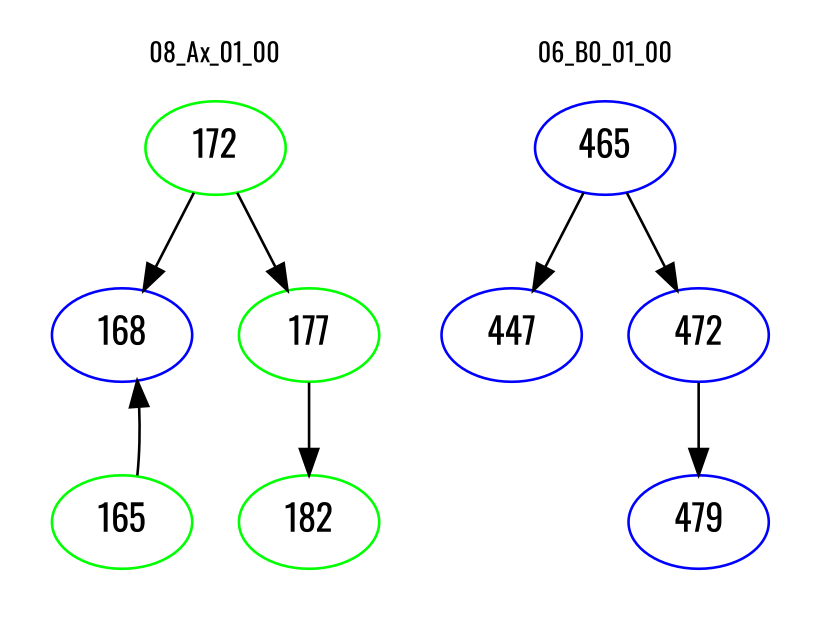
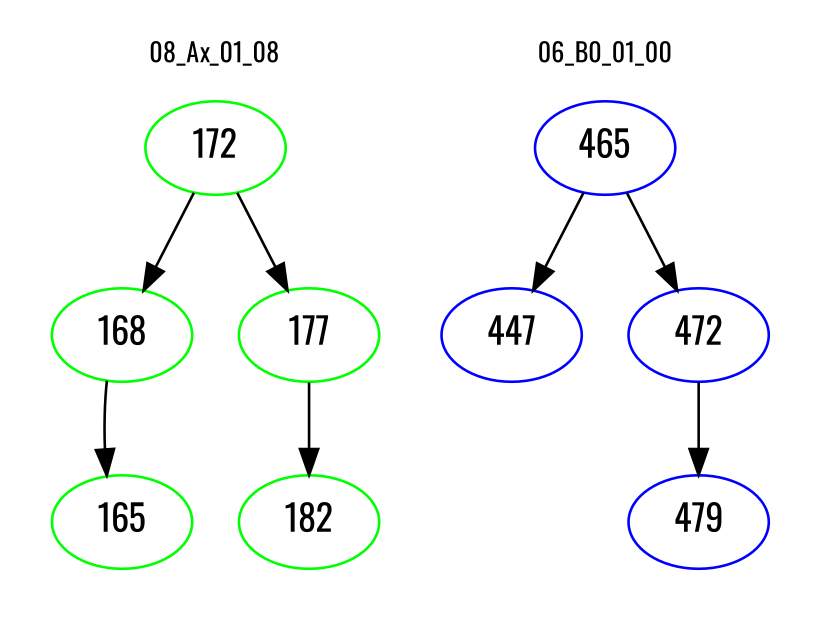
cluster "08_Ax_01_00": label "08_Ax_01_00" -> "08_Ax_01_08"
node "168": color blue -> green
edge "165" -> "168": reversed
